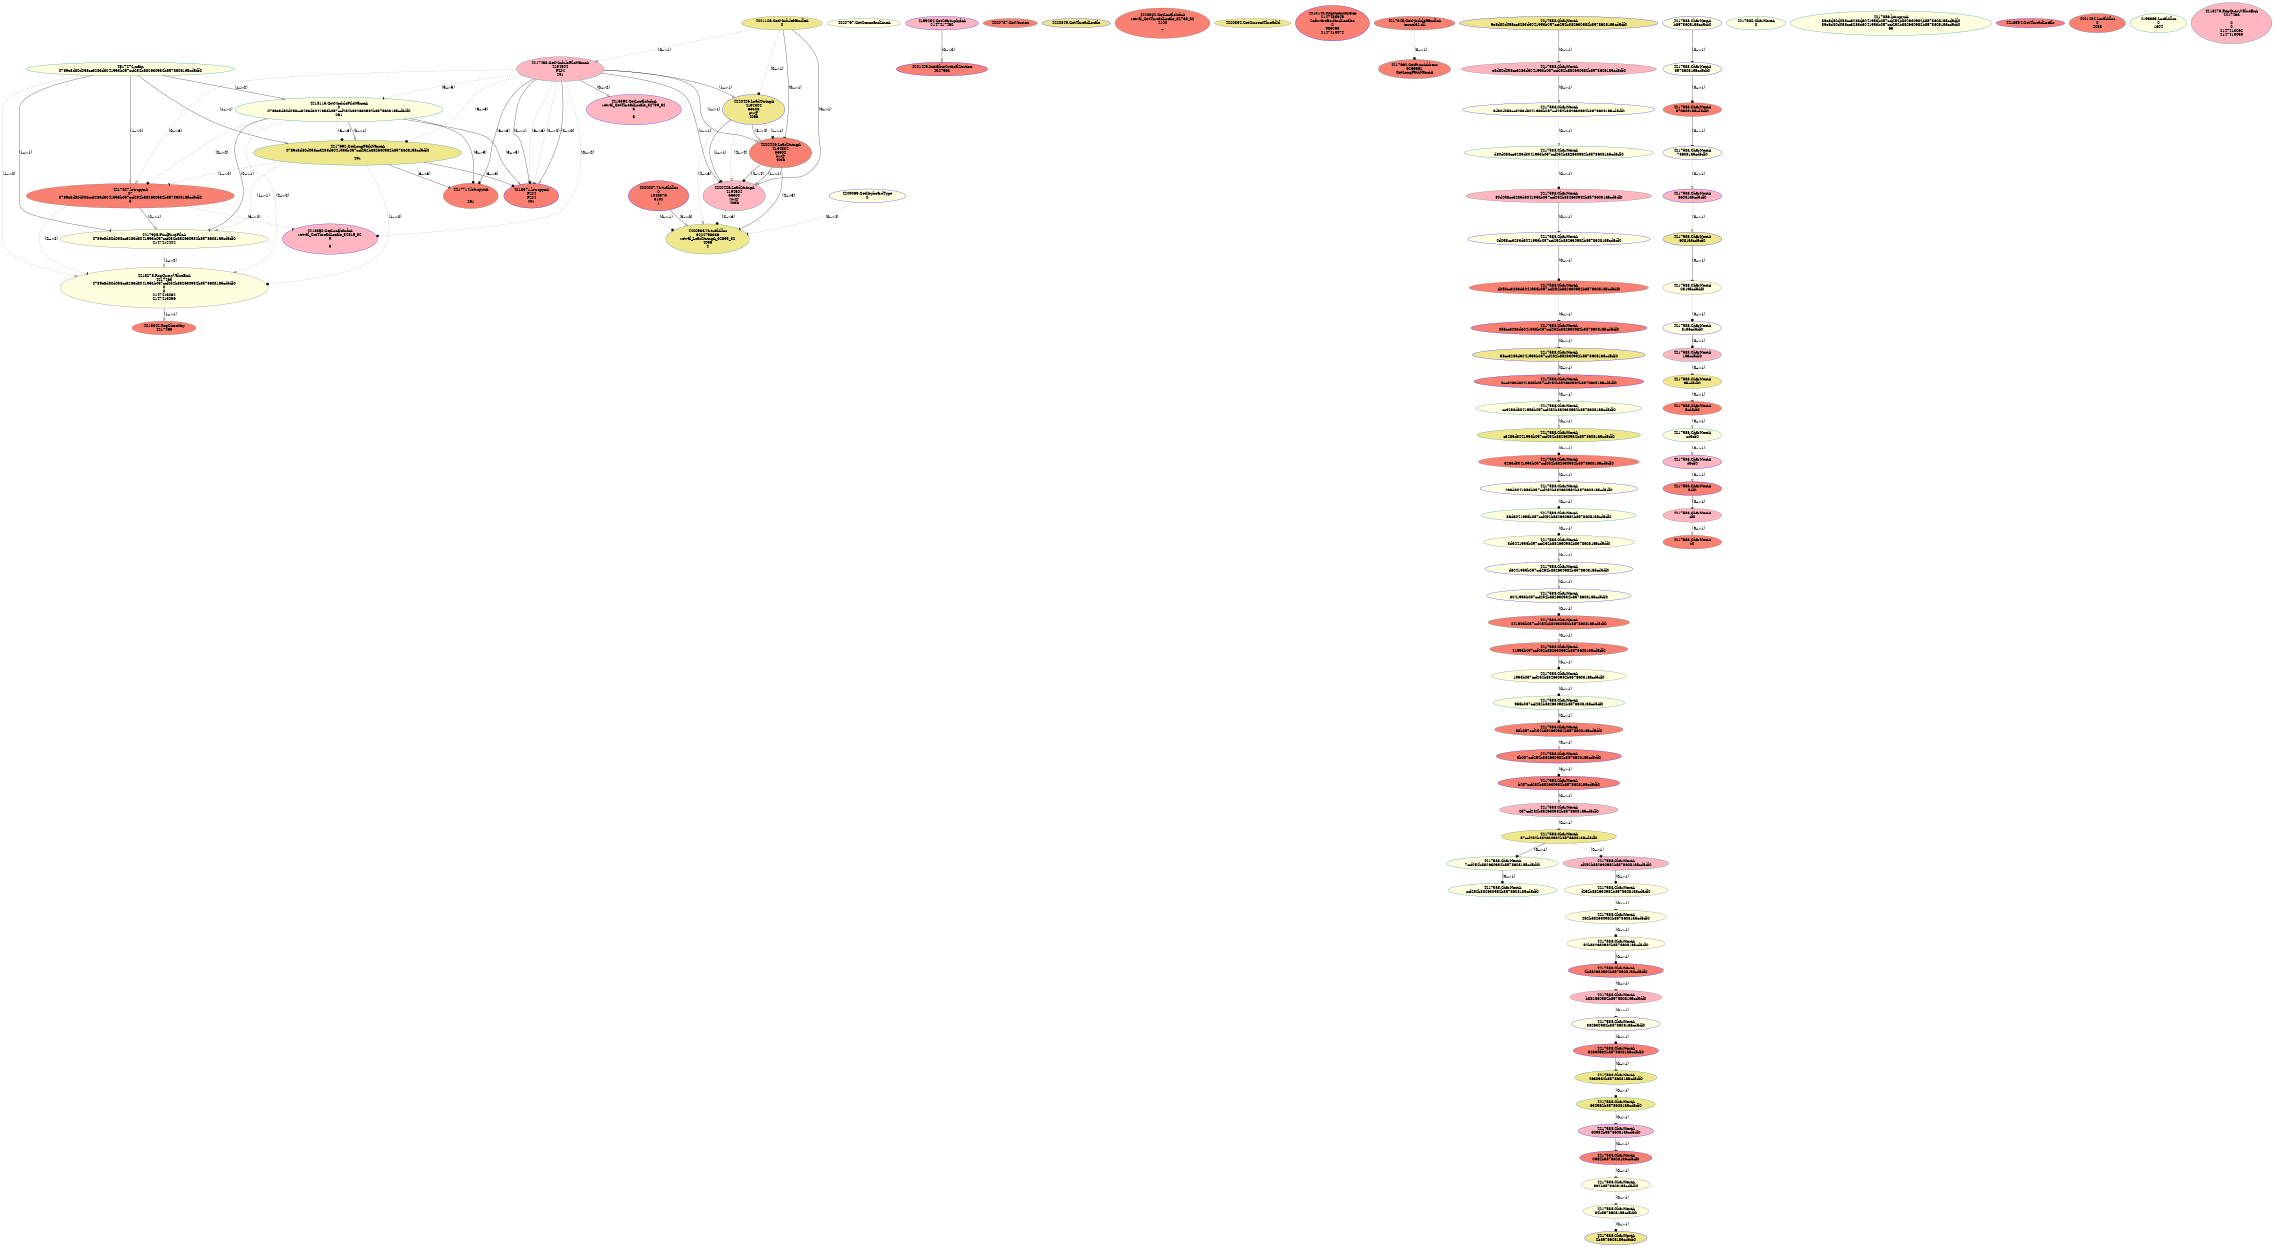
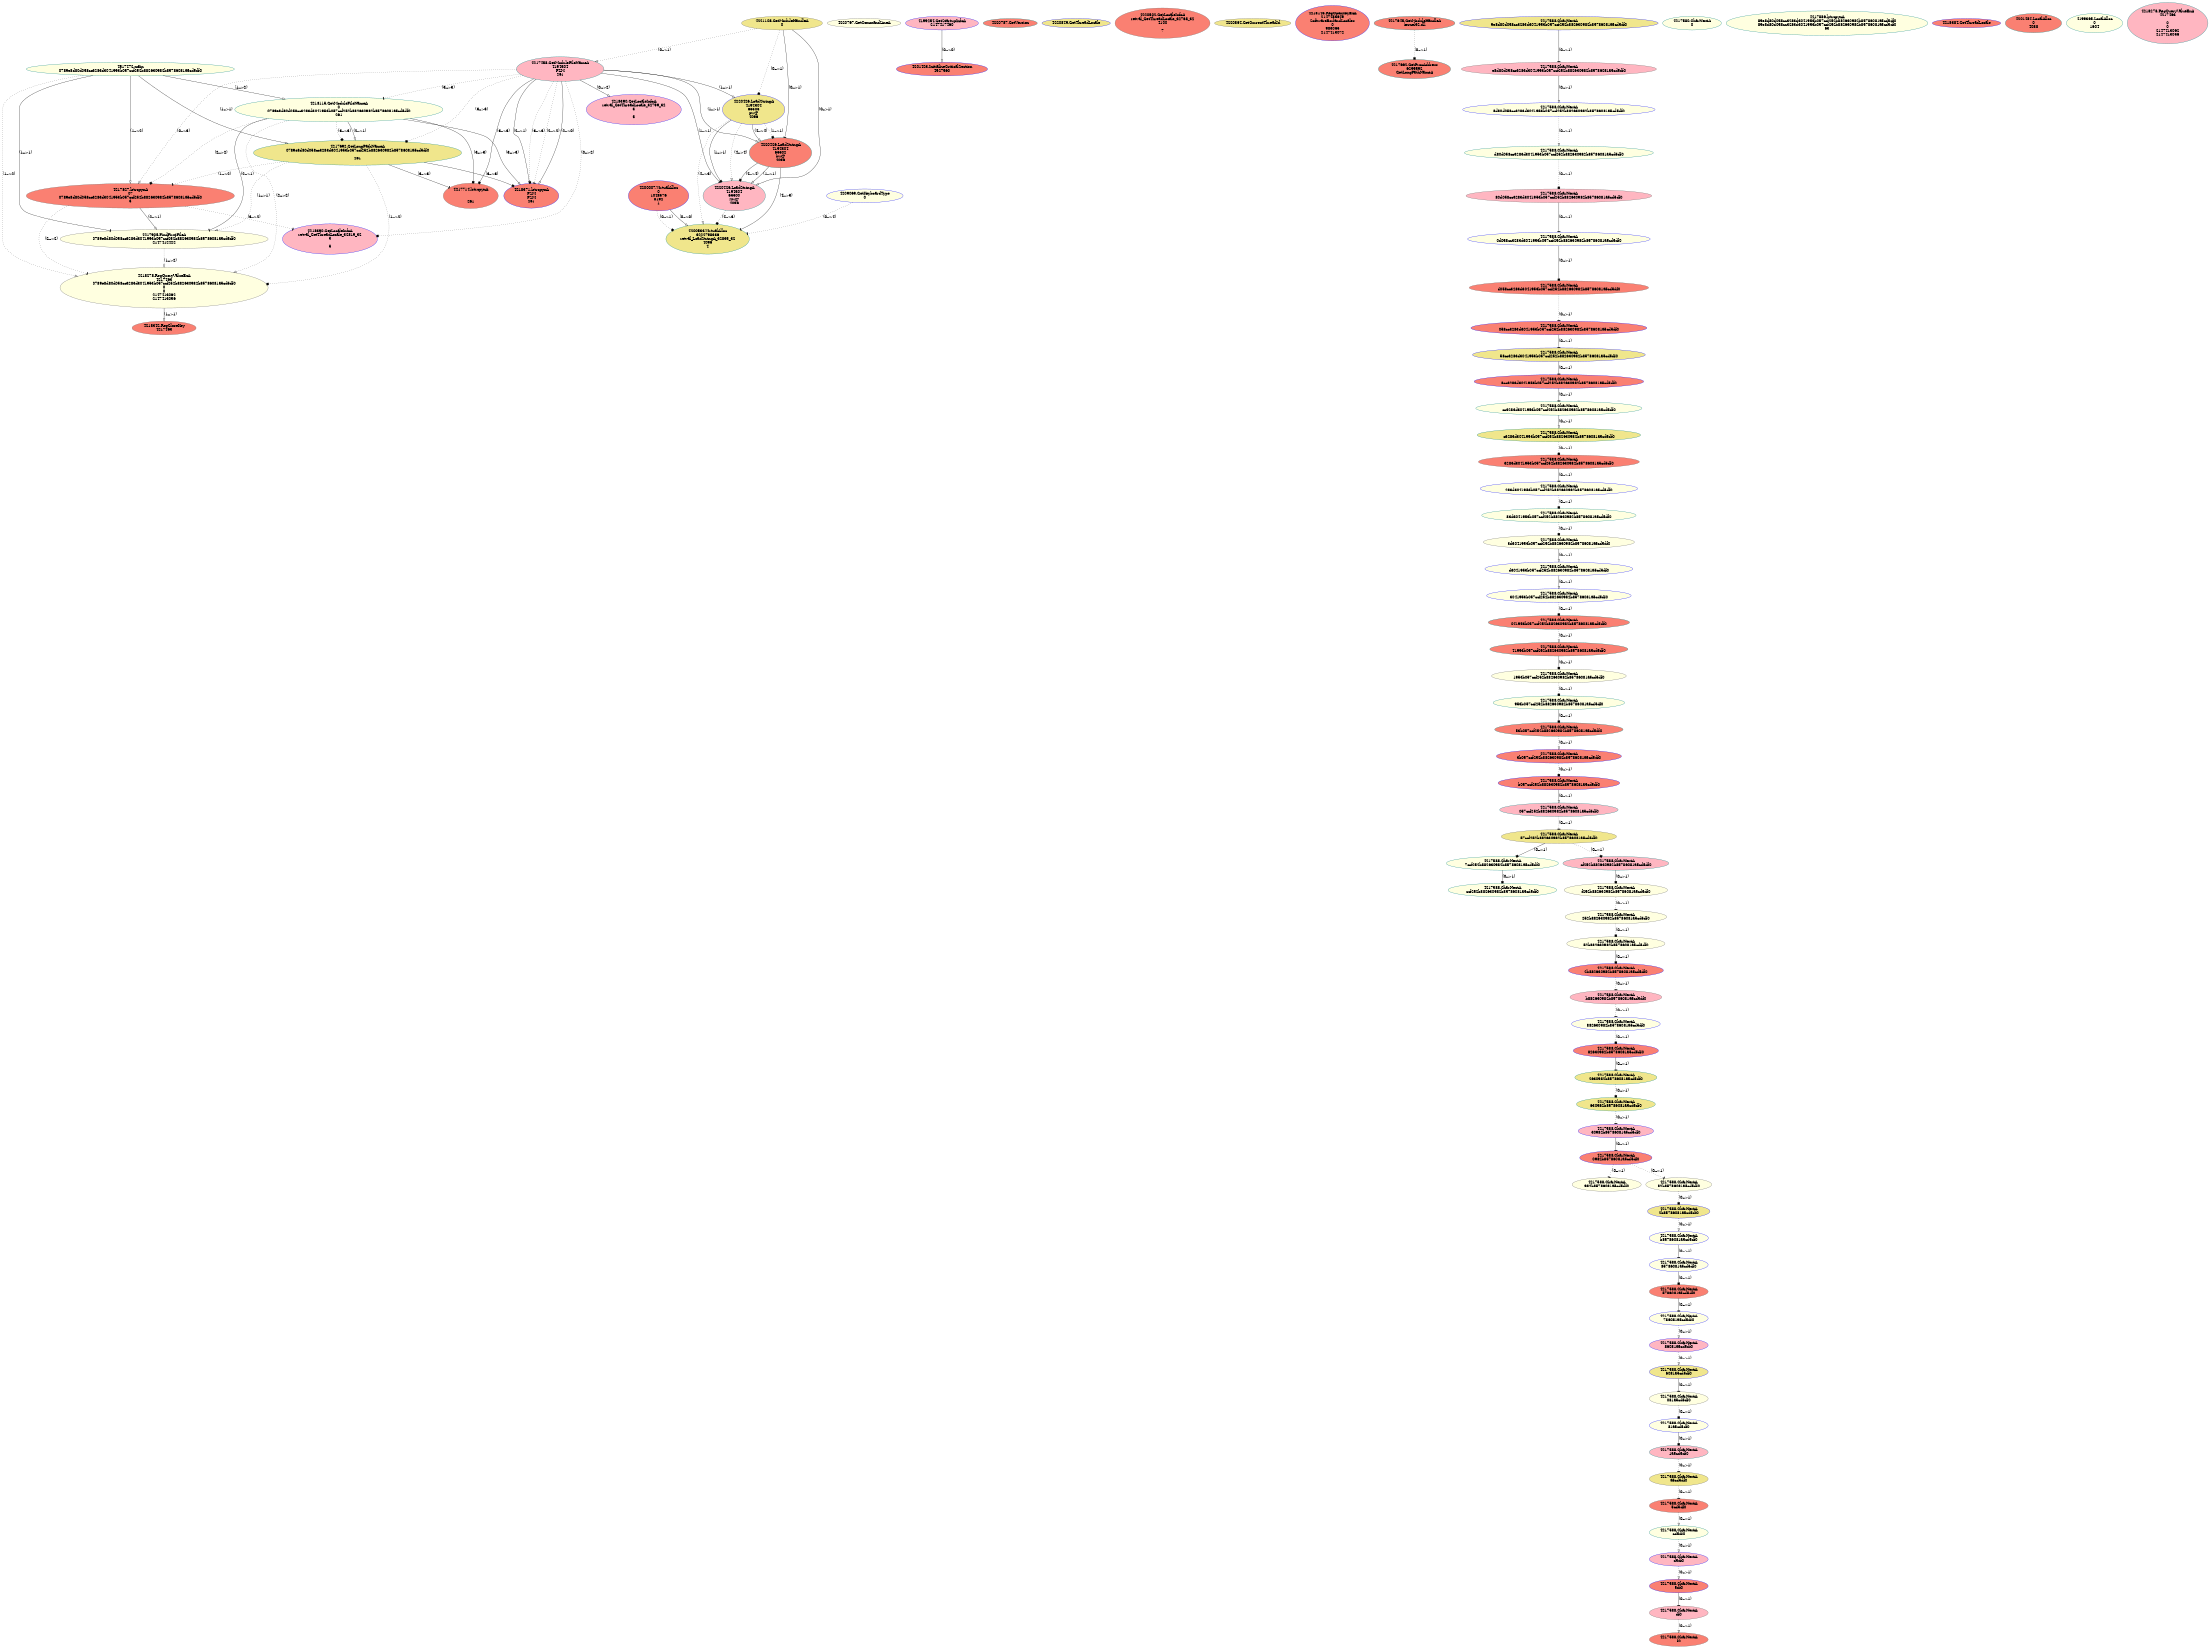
edge "4217588.CharNextA 982b85786081a5cd5df0" -> "4217588.CharNextA 82b85786081a5cd5df0": now "4217588.CharNextA 0982b85786081a5cd5df0" -> "4217588.CharNextA 82b85786081a5cd5df0"
edge "4217588.CharNextA 2b85786081a5cd5df0" -> "4217588.CharNextA b85786081a5cd5df0": added, label "(0-->1)"
